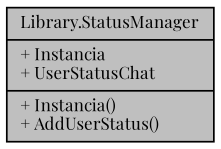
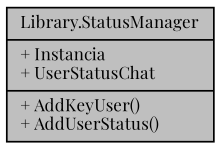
node "Library.StatusManager": text "+ Instancia()" -> "+ AddKeyUser()"
